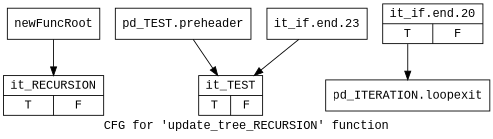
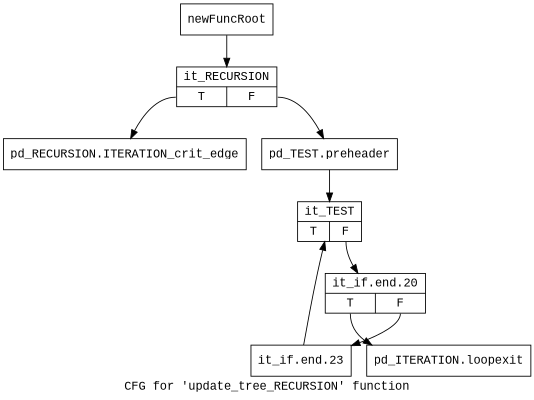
edge "it_RECURSION" -> "pd_TEST.preheader": added
node "pd_RECURSION.ITERATION_crit_edge": added
edge "it_TEST" -> "it_if.end.20": added
edge "it_if.end.20" -> "it_if.end.23": added
